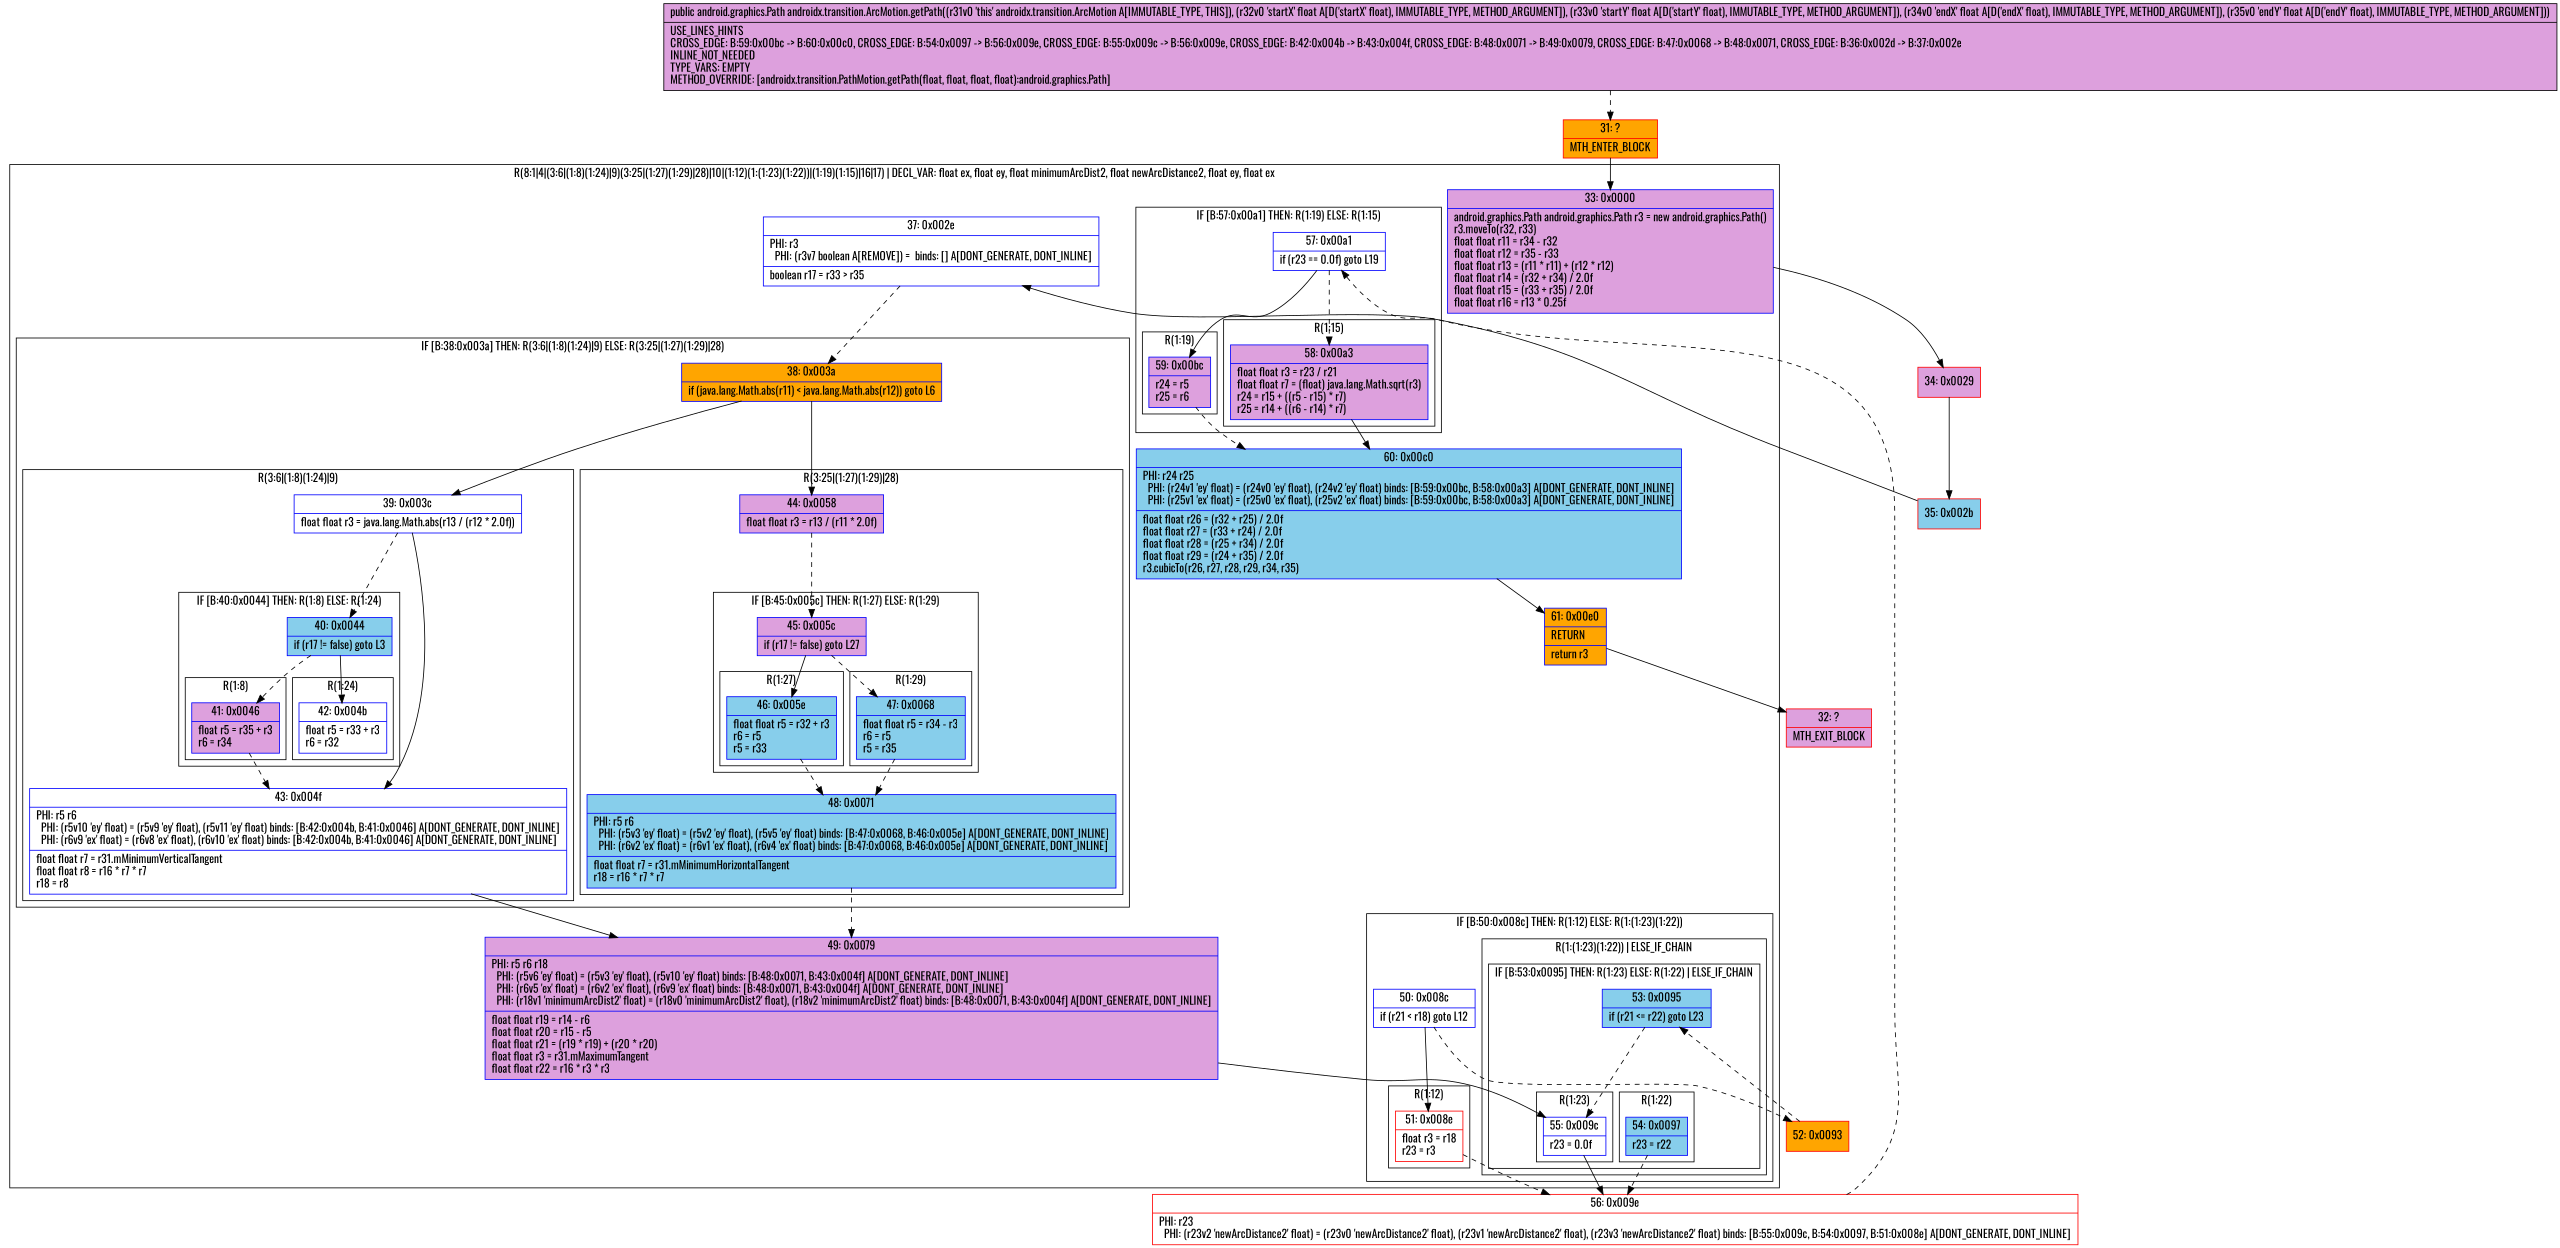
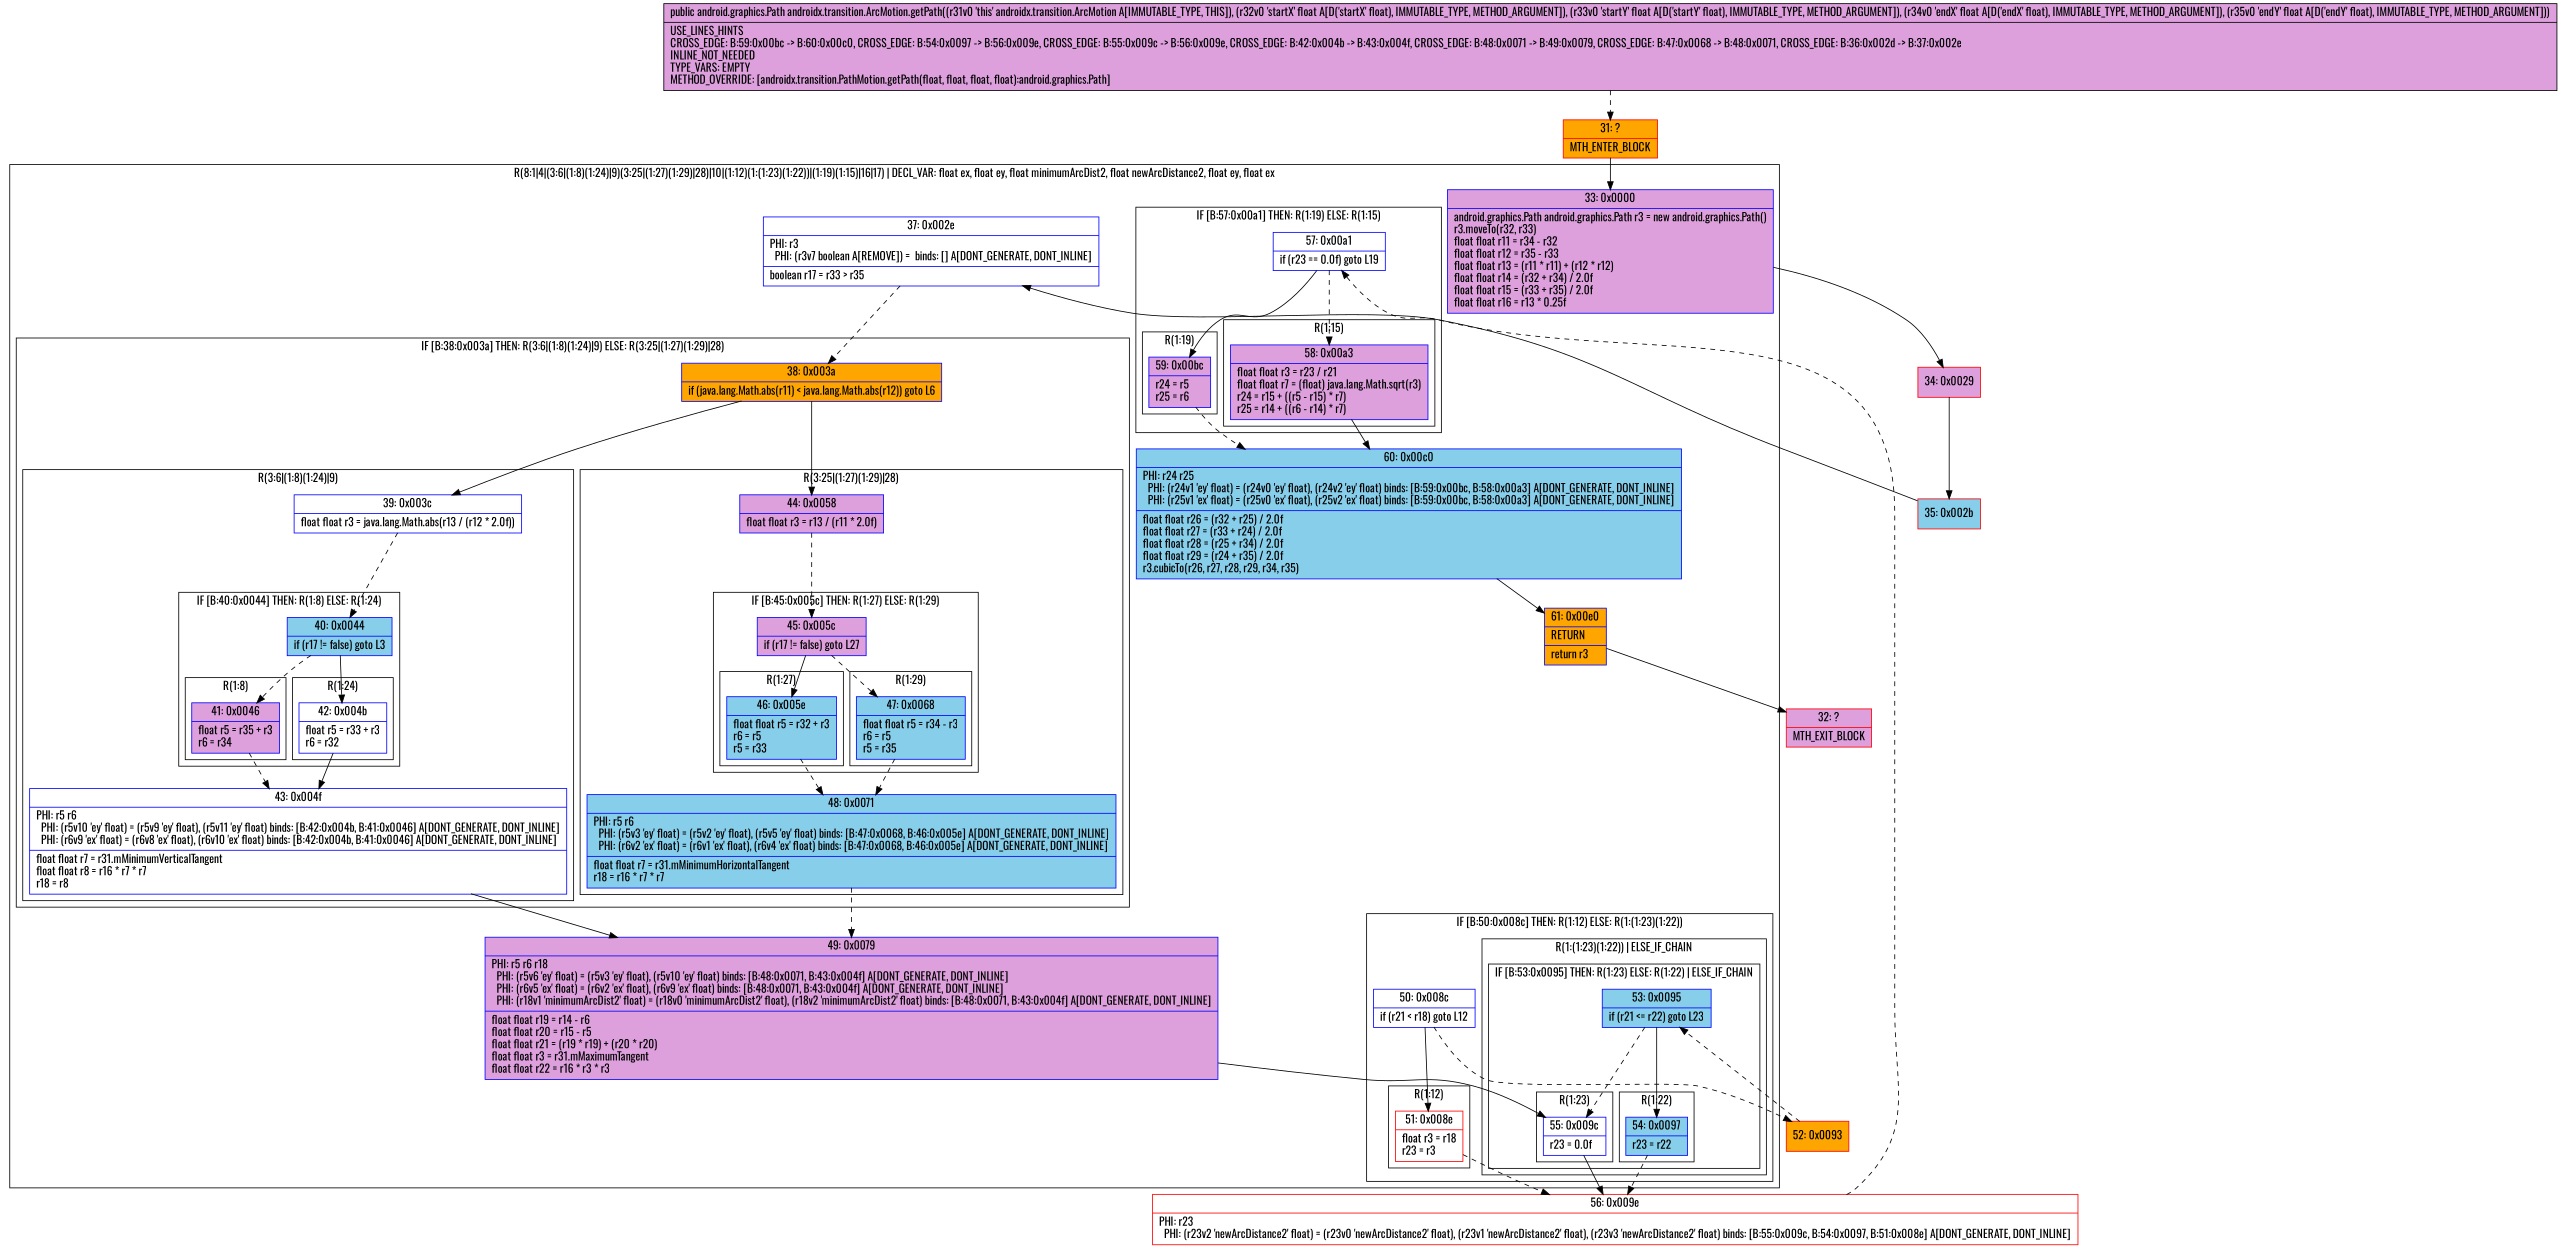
edge "39: 0x003c" -> "43: 0x004f": now "42: 0x004b" -> "43: 0x004f"
edge "53: 0x0095" -> "54: 0x0097": added
